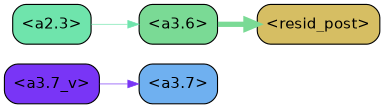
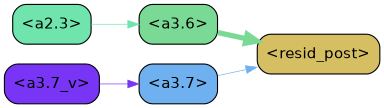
edge "<a3.7>" -> "<resid_post>": added
